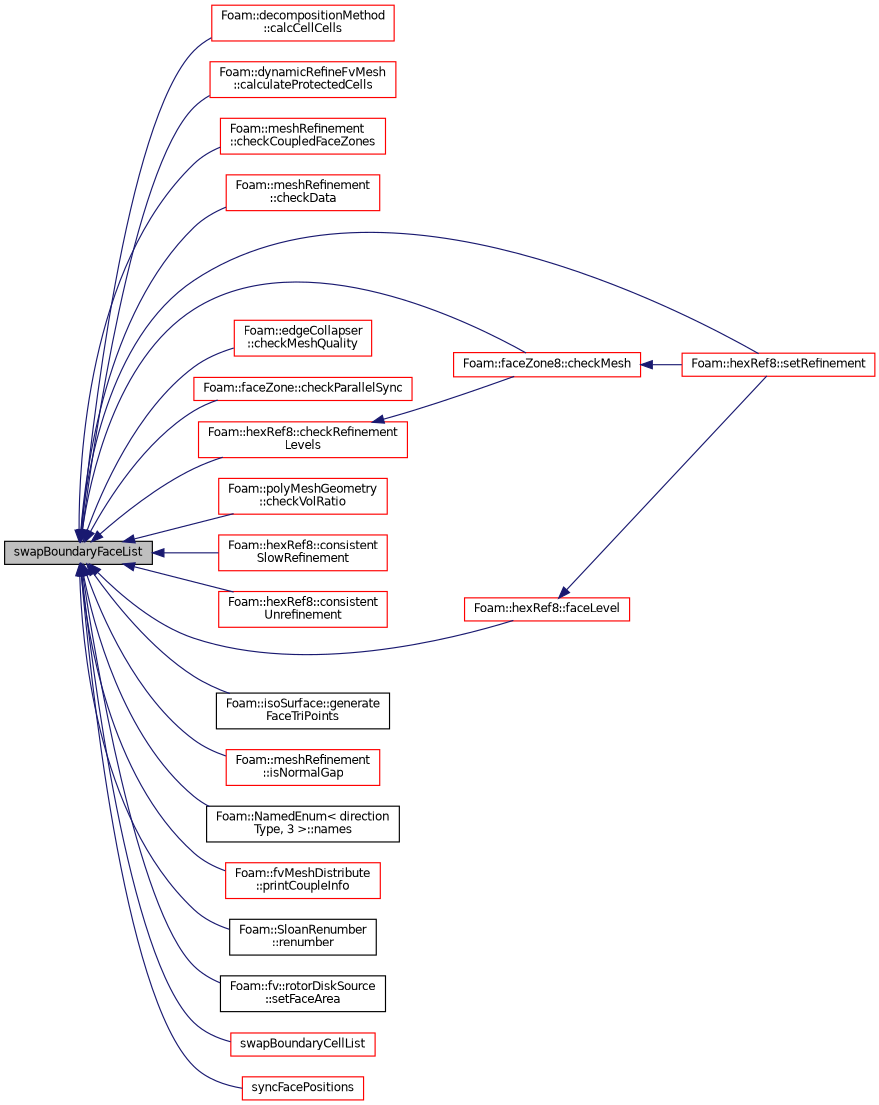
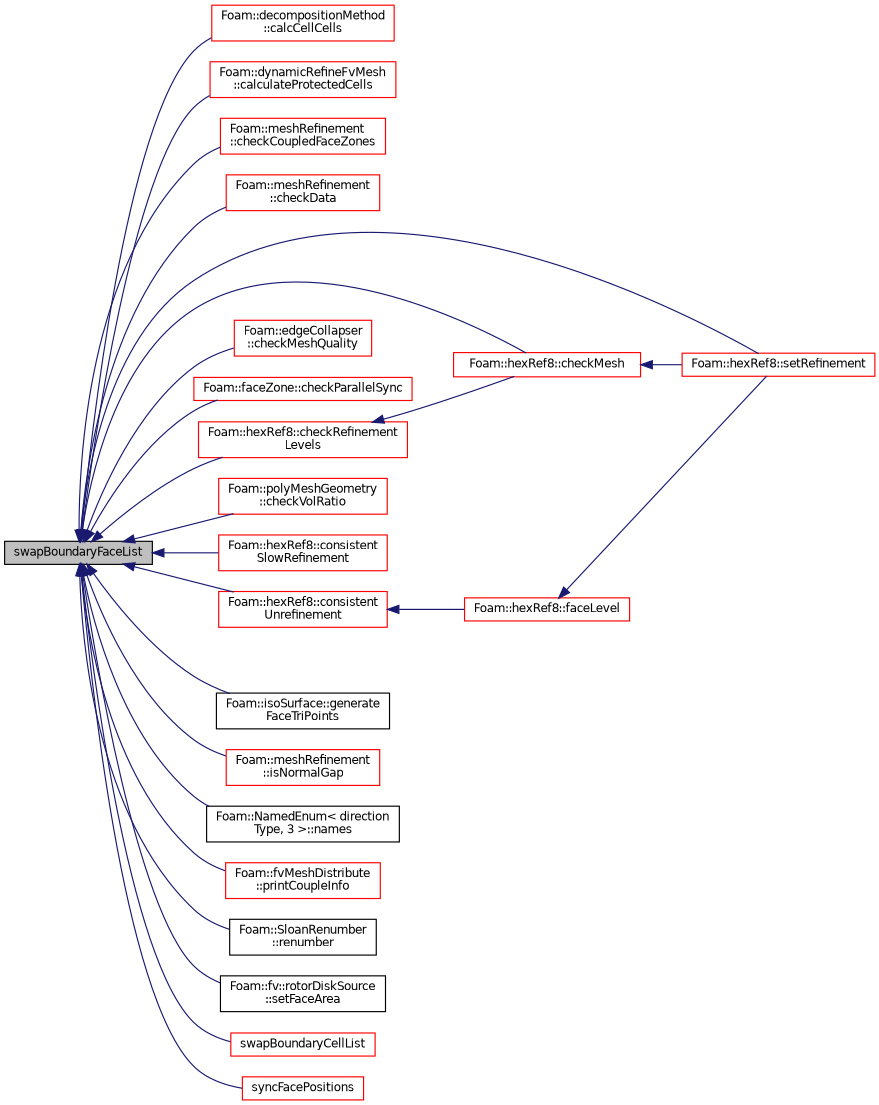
node "Foam::faceZone8::checkMesh": label "Foam::faceZone8::checkMesh" -> "Foam::hexRef8::checkMesh"
edge "Foam::hexRef8::faceLevel" -> "swapBoundaryFaceList": now "Foam::hexRef8::faceLevel" -> "Foam::hexRef8::consistent Unrefinement"
